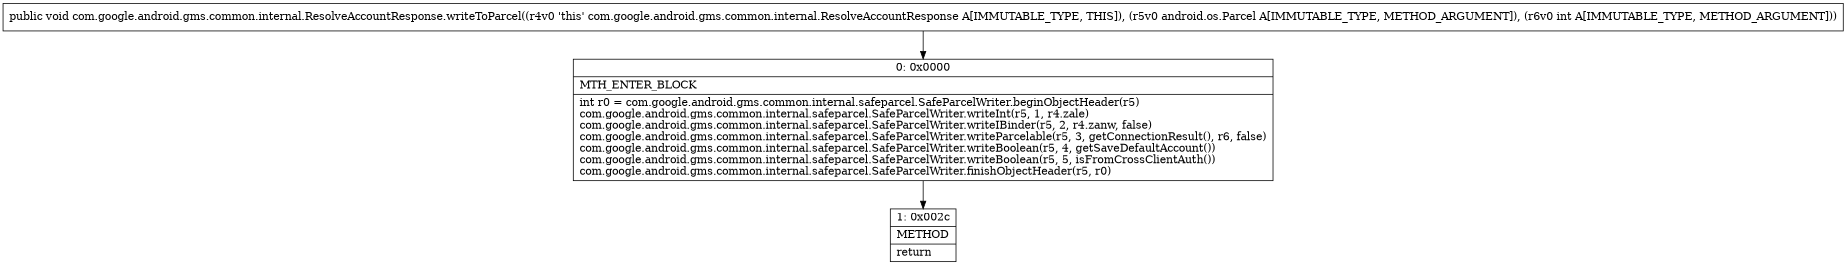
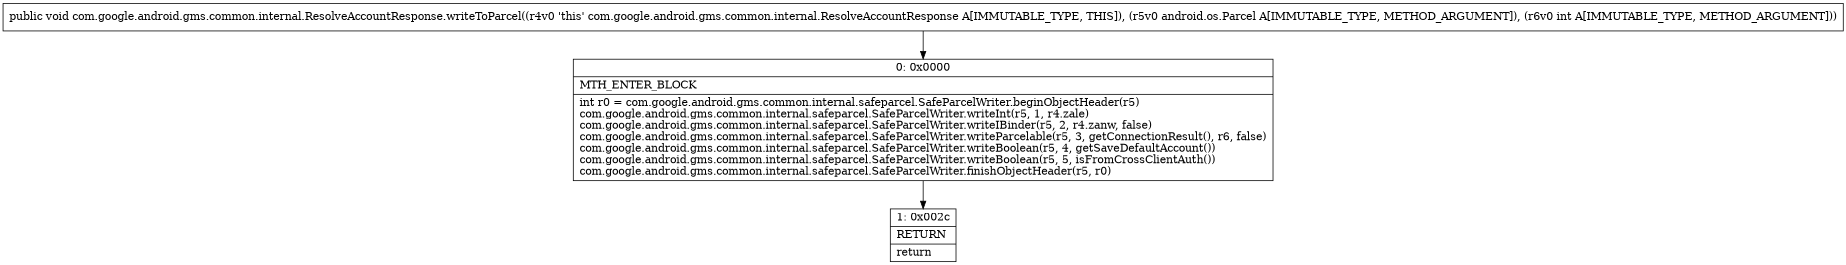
node "1: 0x002c": text "METHOD" -> "RETURN"
